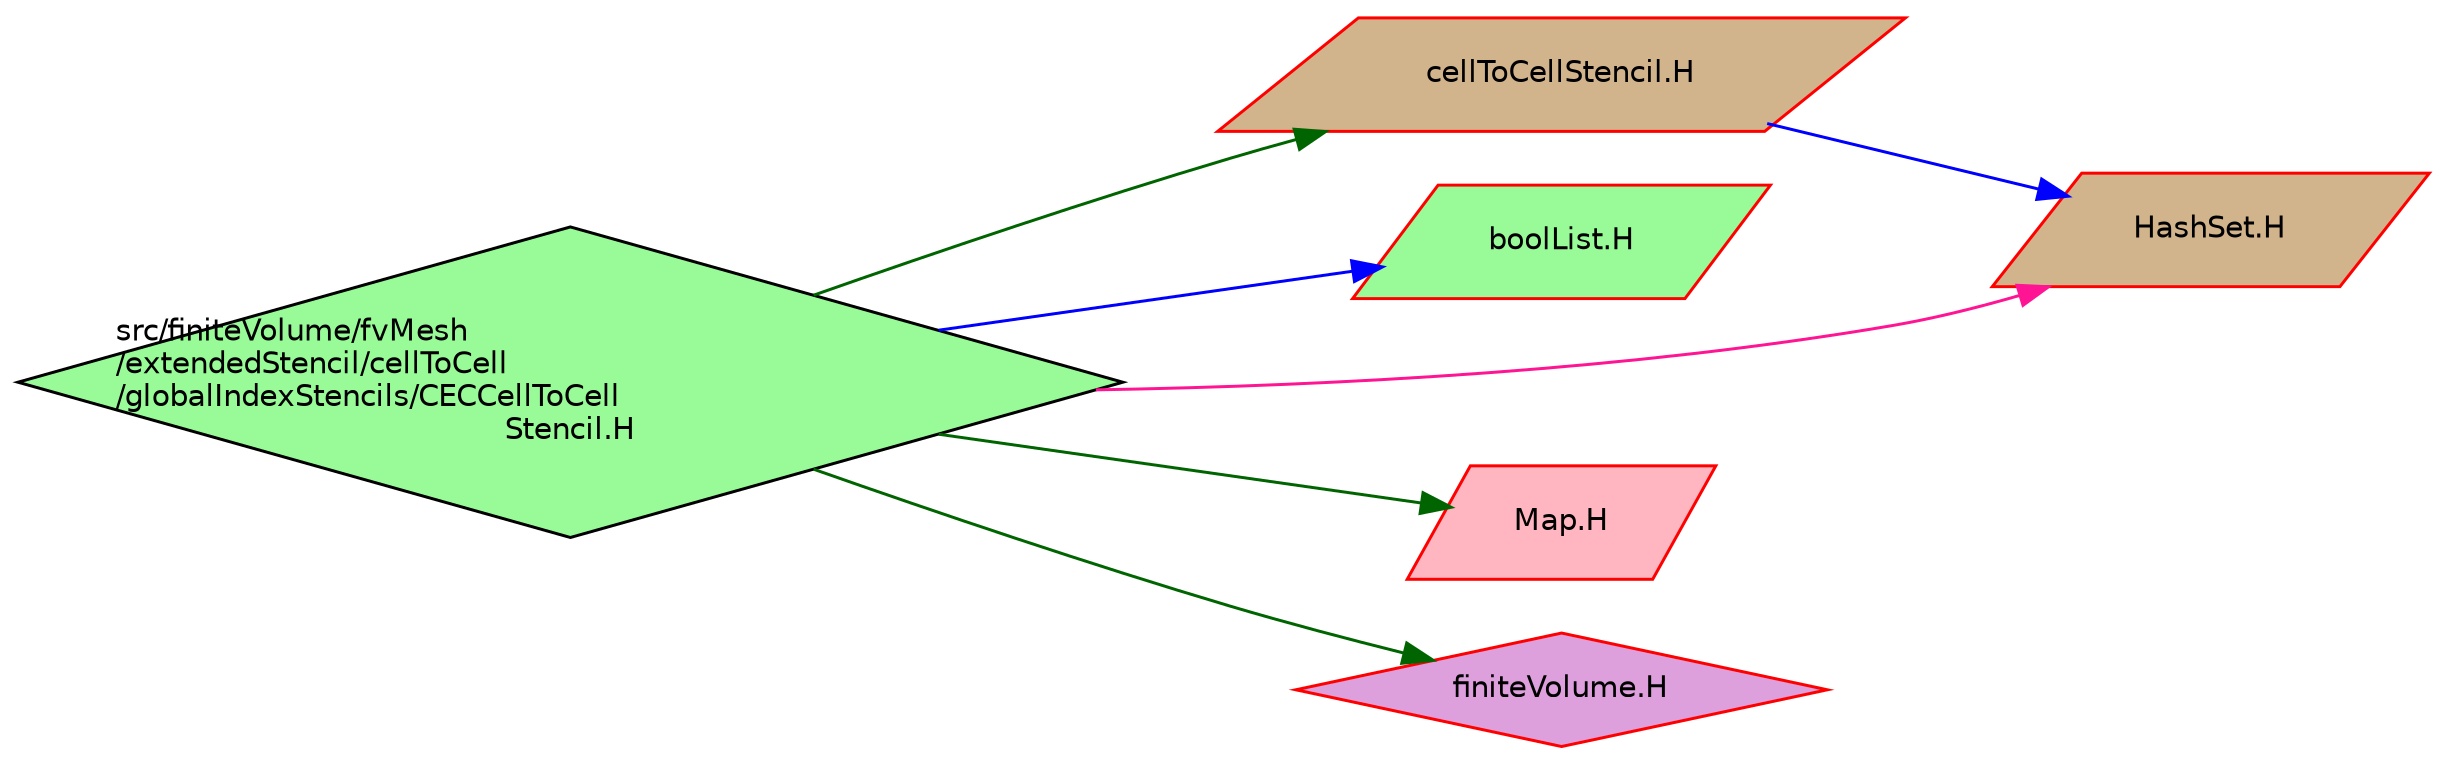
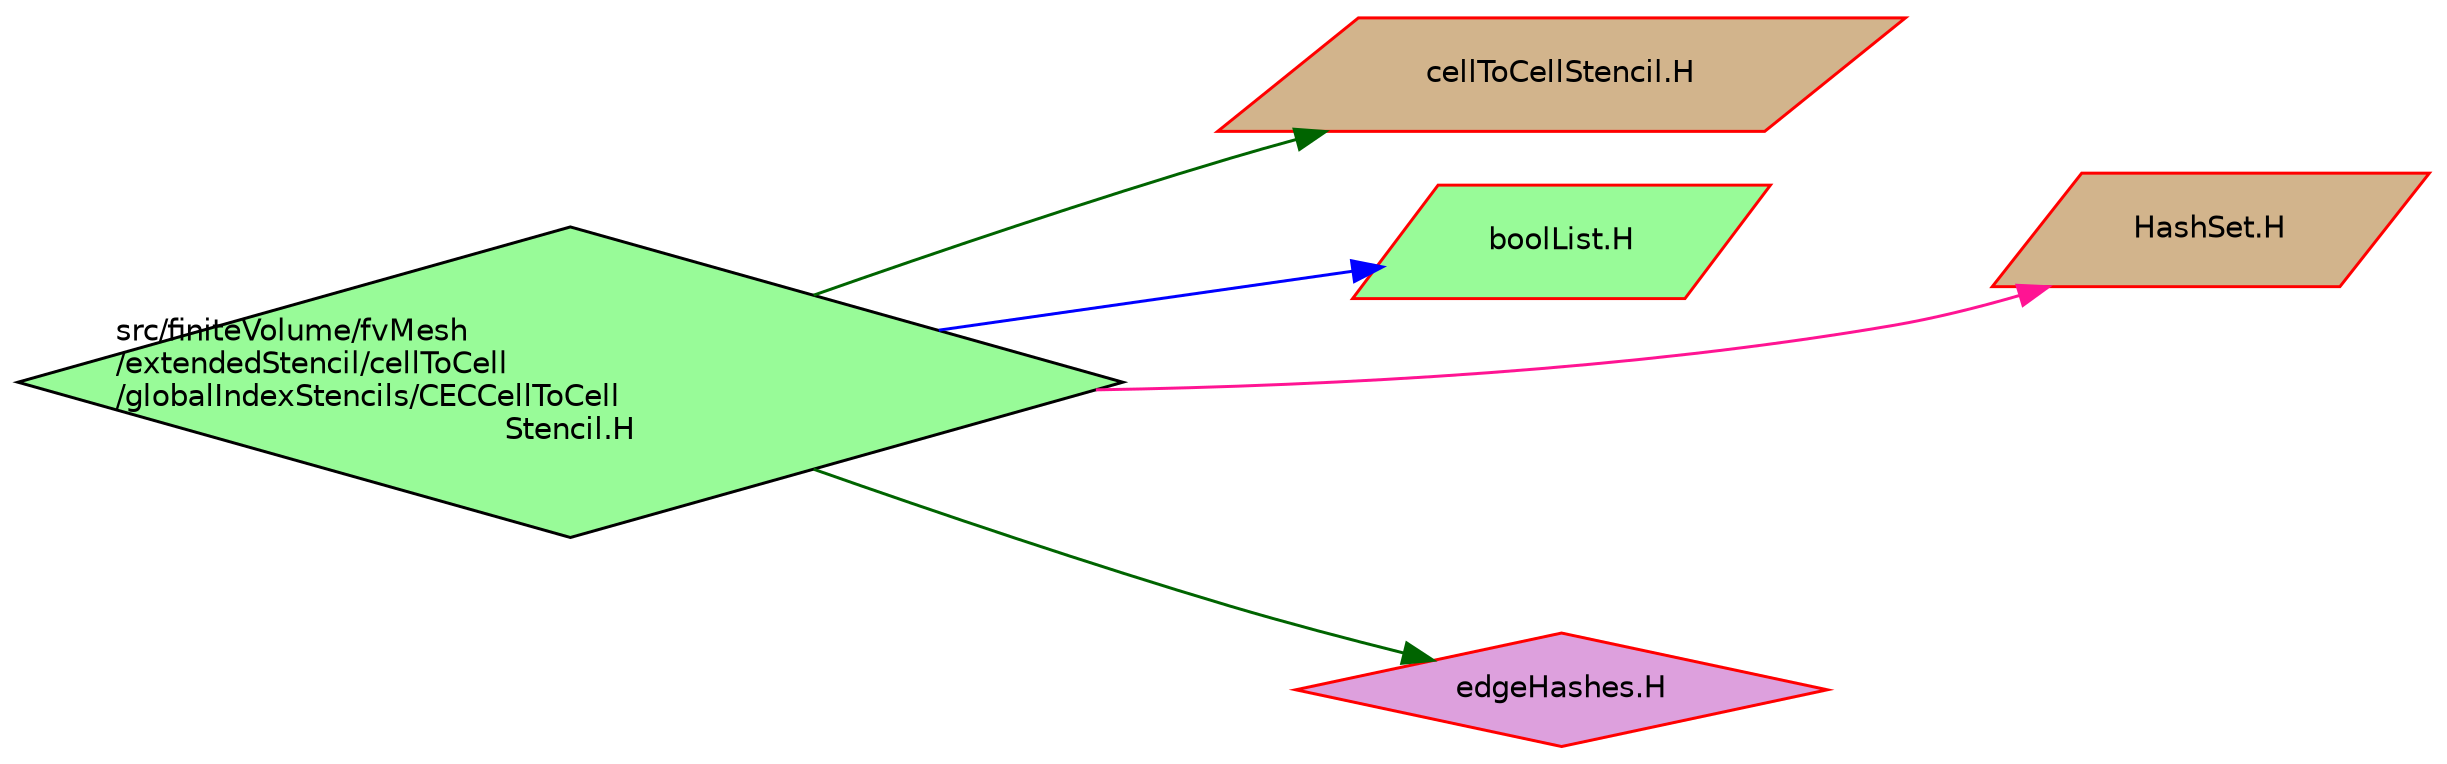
edge "cellToCellStencil.H" -> "HashSet.H": removed
node "Map.H": removed
node "finiteVolume.H": label "finiteVolume.H" -> "edgeHashes.H"
